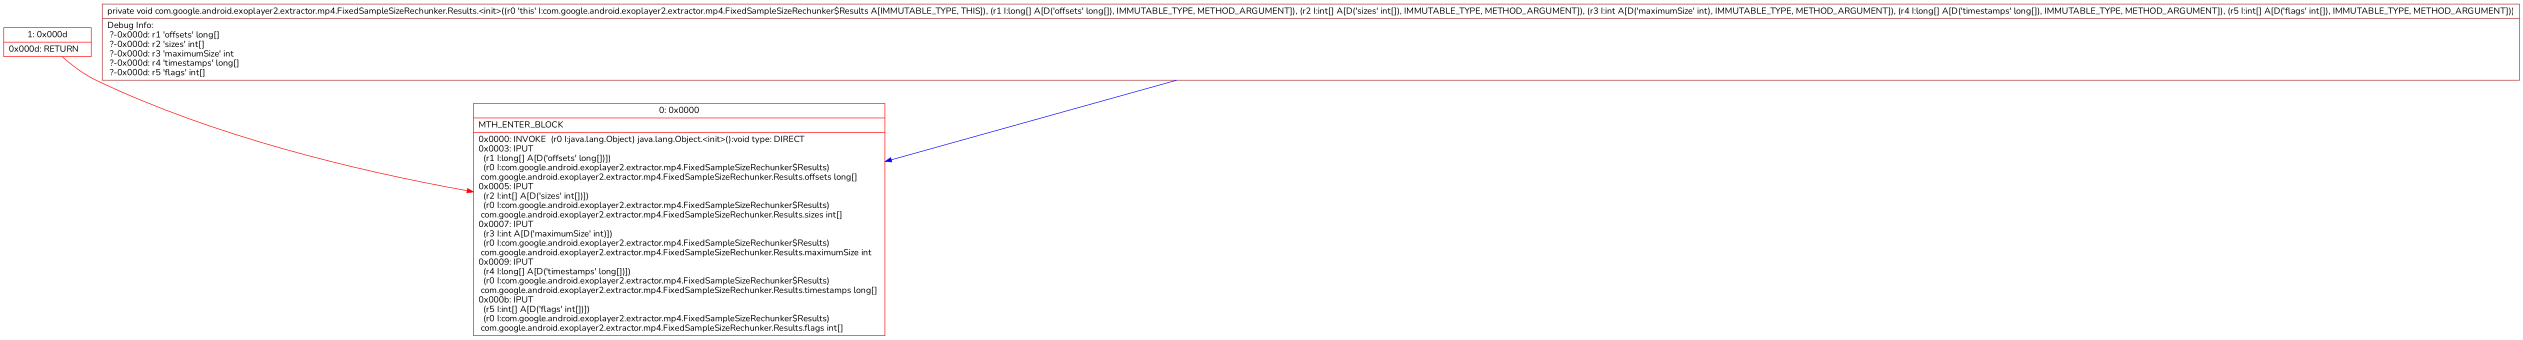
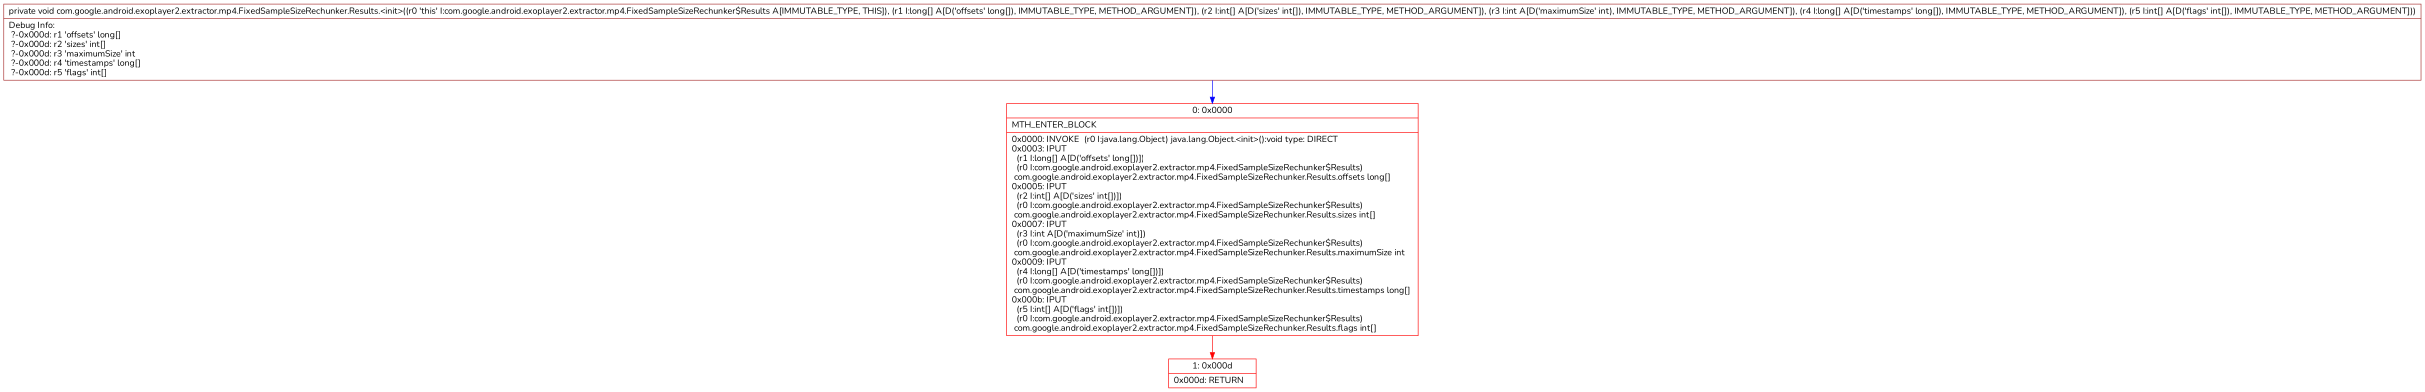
edge "1: 0x000d" -> "0: 0x0000": reversed
